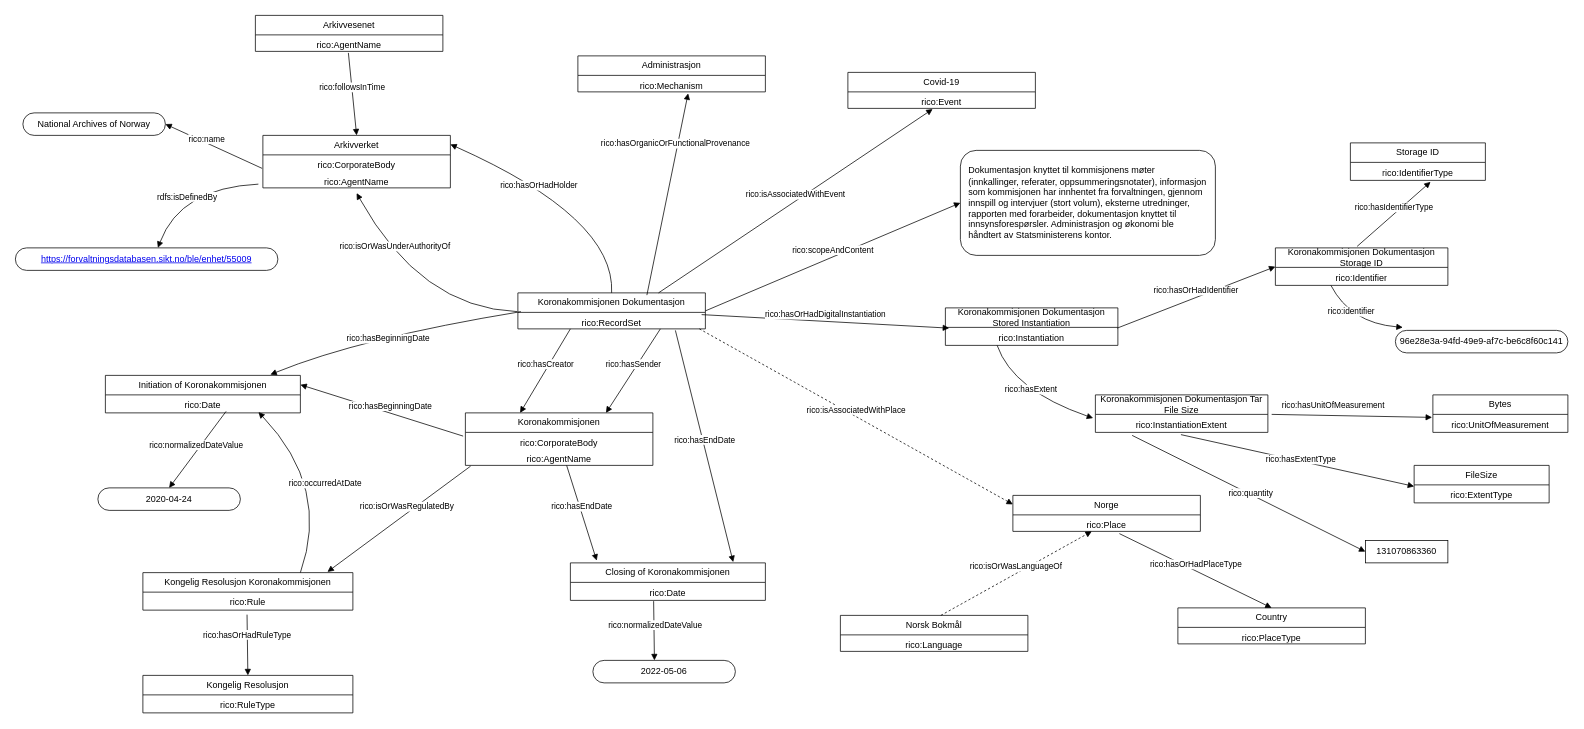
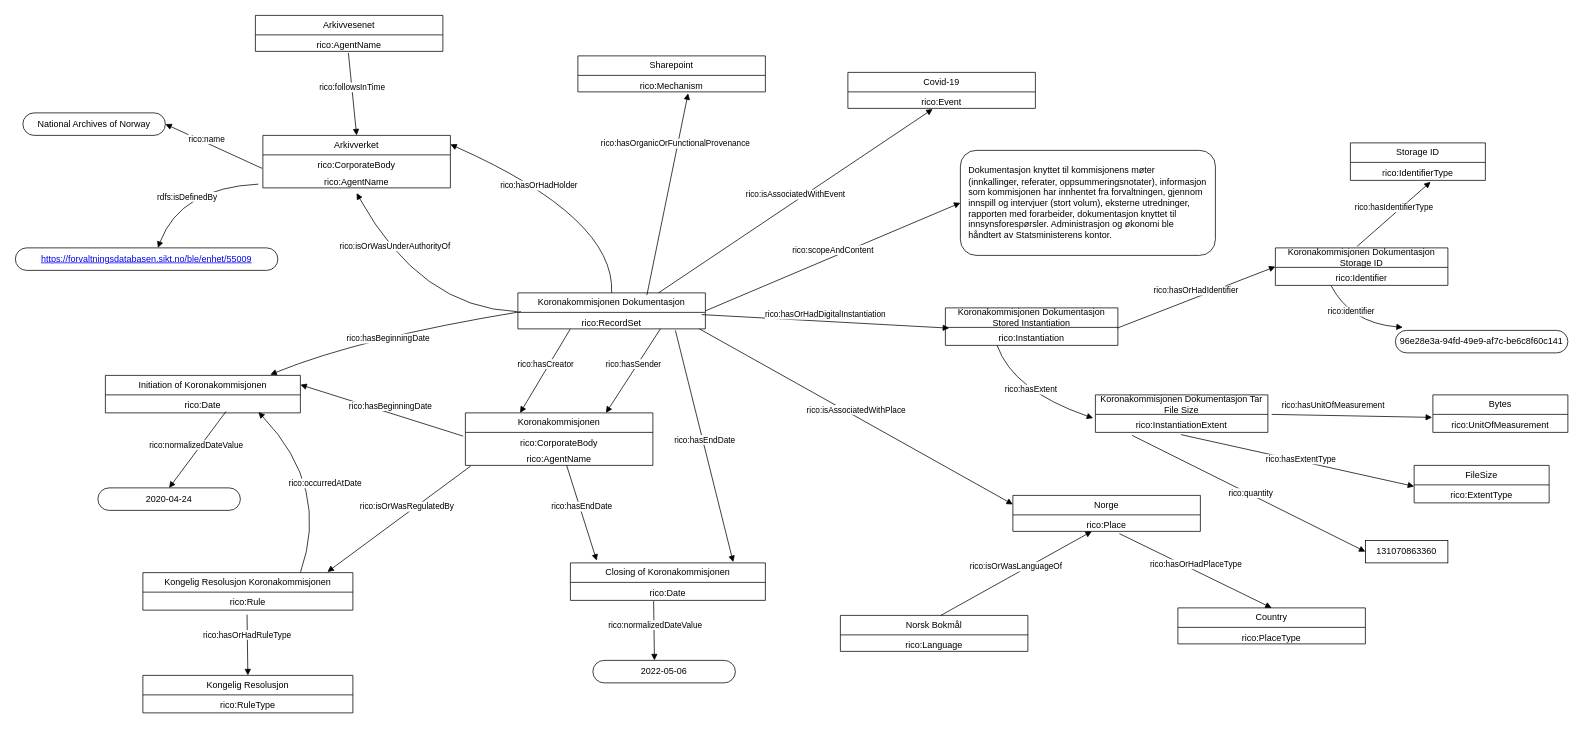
node "Administrasjon": label "Administrasjon" -> "Sharepoint"
edge "rico:RecordSet" -> "Norge": style dashed -> solid
edge "Norsk Bokmål" -> "rico:Place": style dashed -> solid
